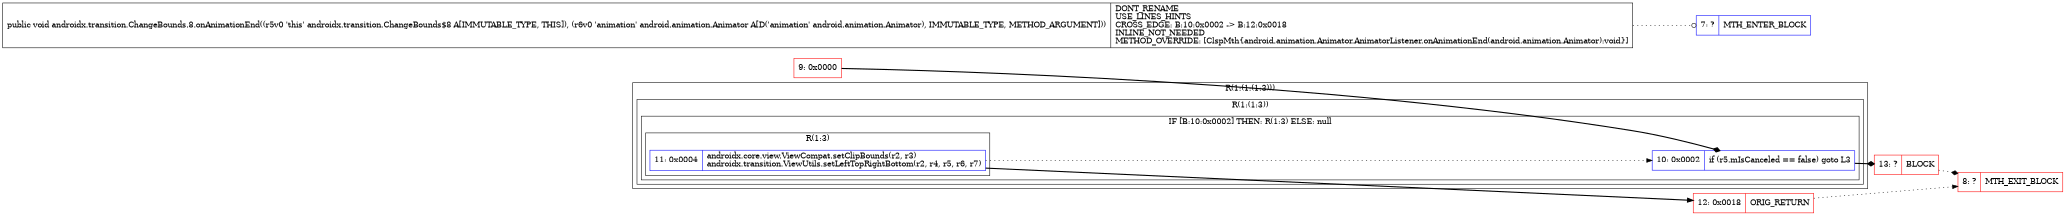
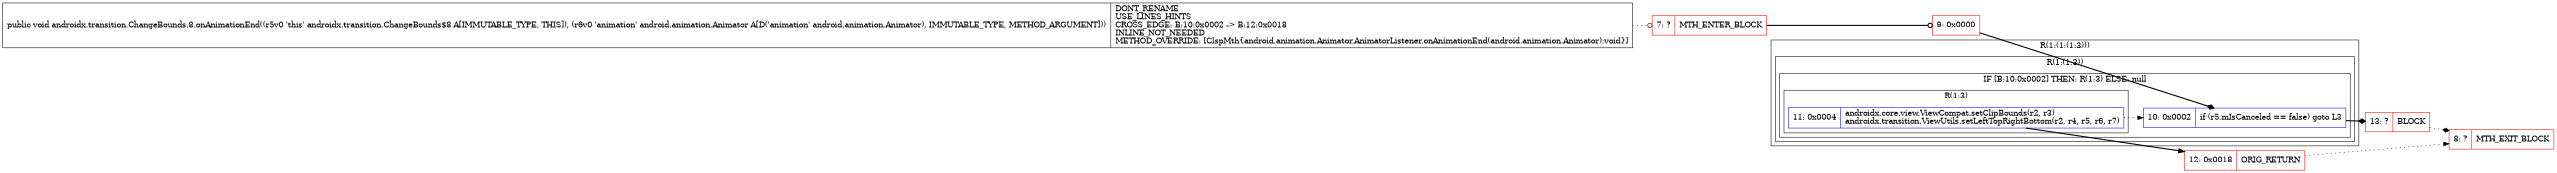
node "7: ?": color blue -> red
edge "7: ?" -> "9: 0x0000": added
